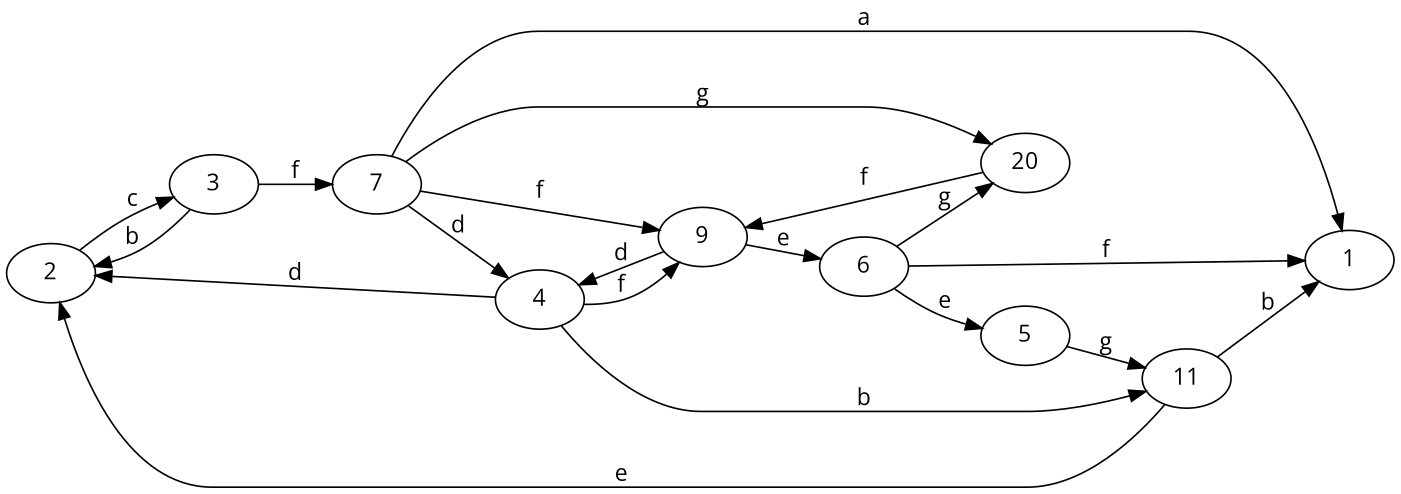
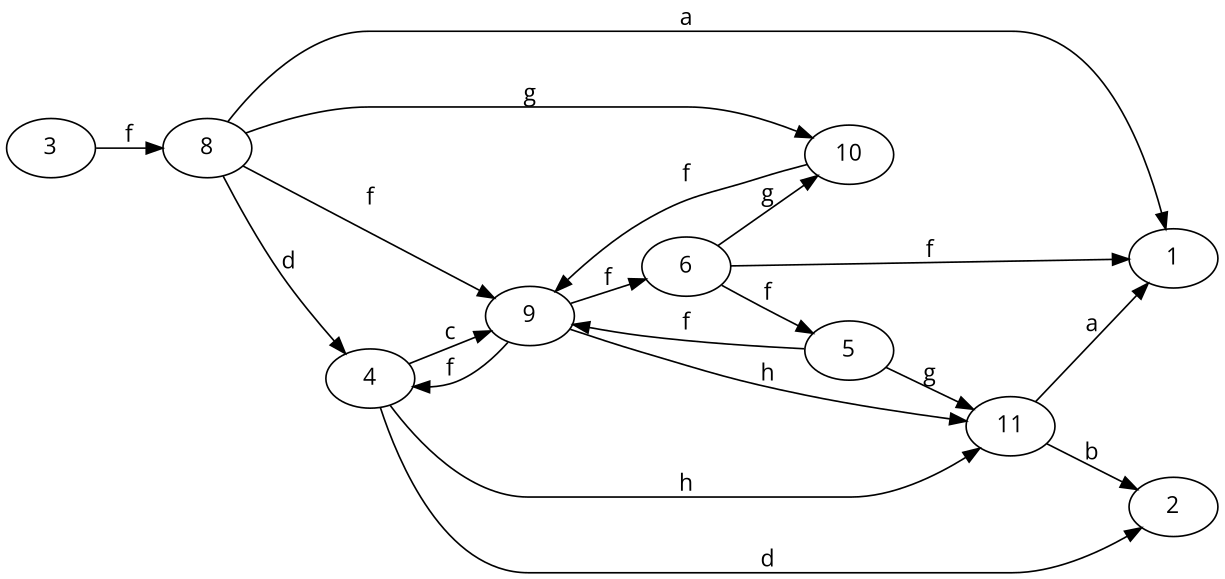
node "20": label "20" -> "10"
node "7": label "7" -> "8"
edge "2" -> "3": removed, label "c"
edge "9" -> "6": label "e" -> "f"
edge "3" -> "2": removed, label "b"
edge "9" -> "4": label "d" -> "f"
edge "4" -> "9": label "f" -> "c"
edge "6" -> "5": label "e" -> "f"
edge "11" -> "1": label "b" -> "a"
edge "5" -> "9": added, label "f"
edge "9" -> "11": added, label "h"
edge "4" -> "11": label "b" -> "h"
edge "11" -> "2": label "e" -> "b"
